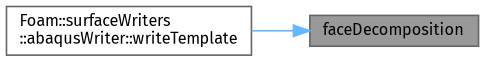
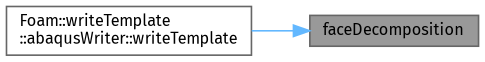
node "Foam::surfaceWriters ::abaqusWriter::writeTemplate": label "Foam::surfaceWriters ::abaqusWriter::writeTemplate" -> "Foam::writeTemplate ::abaqusWriter::writeTemplate"
